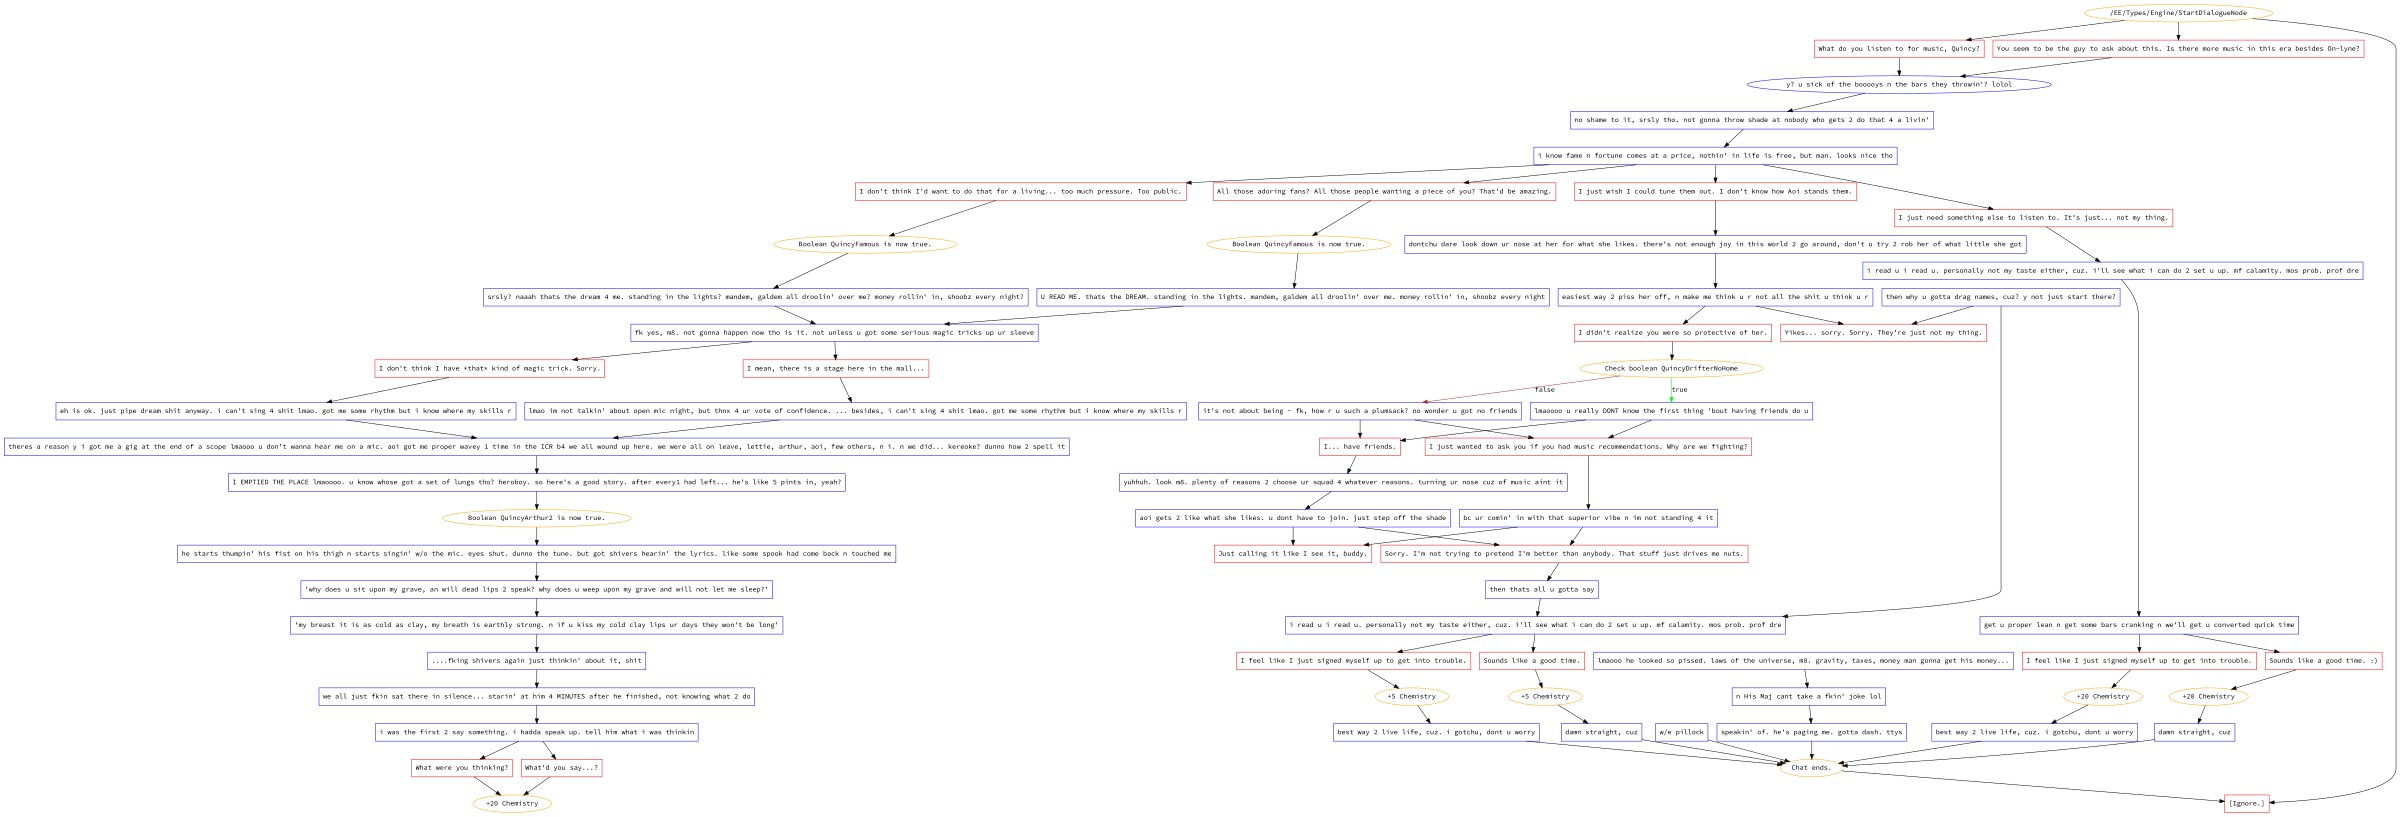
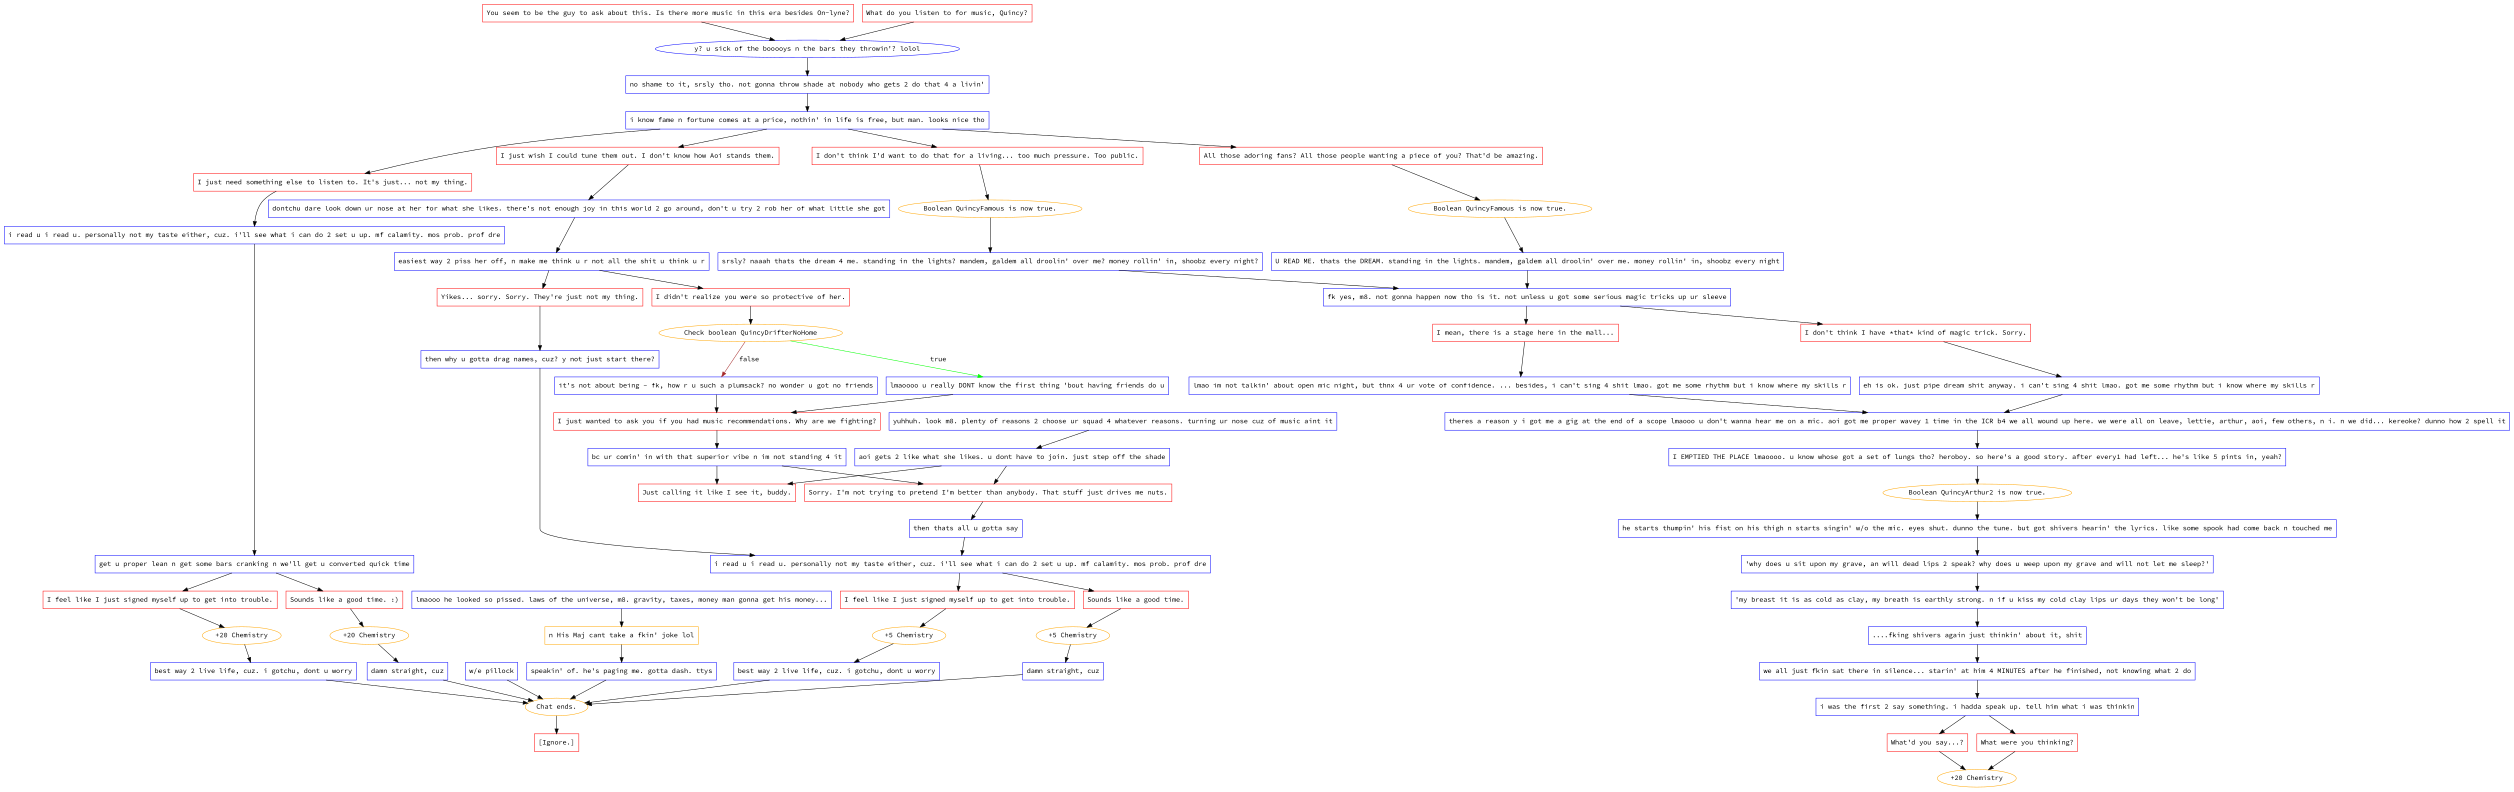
node "/EE/Types/Engine/StartDialogueNode": removed
edge "then why u gotta drag names, cuz? y not just start there?" -> "Yikes... sorry. Sorry. They're just not my thing.": reversed
node "I... have friends.": removed
node "n His Maj cant take a fkin' joke lol": color blue -> orange
